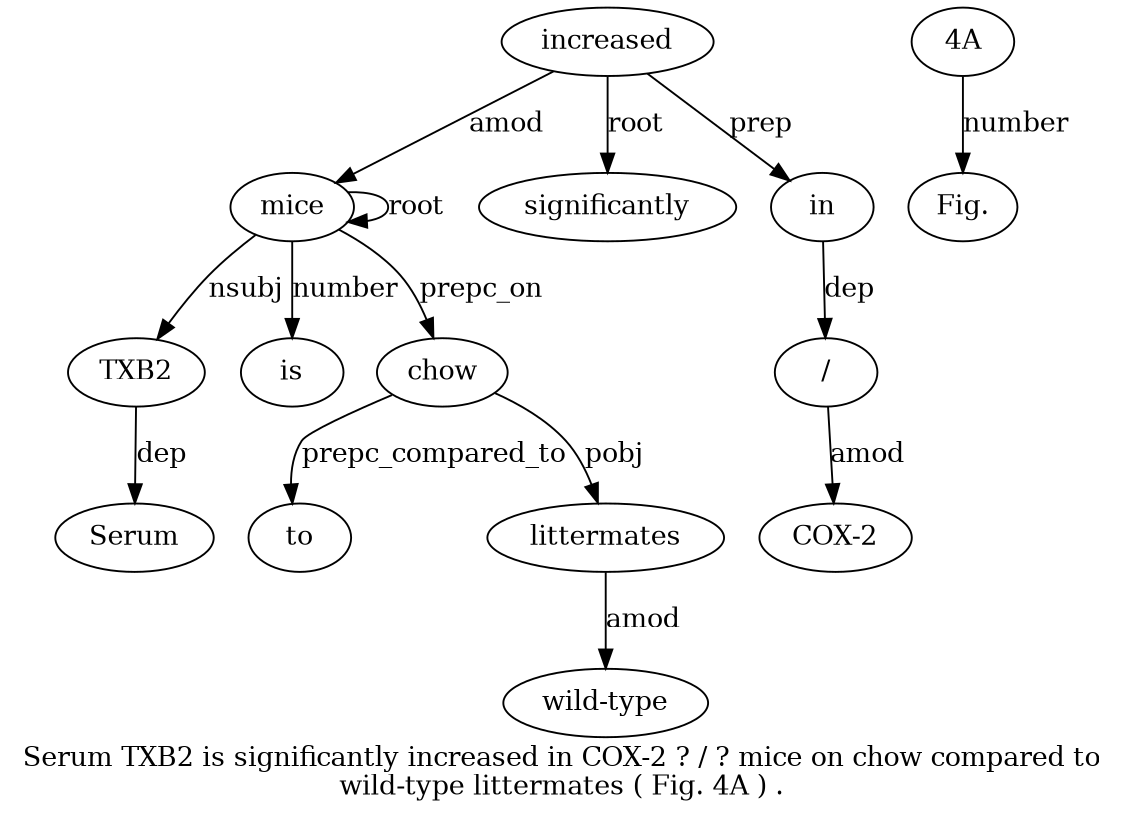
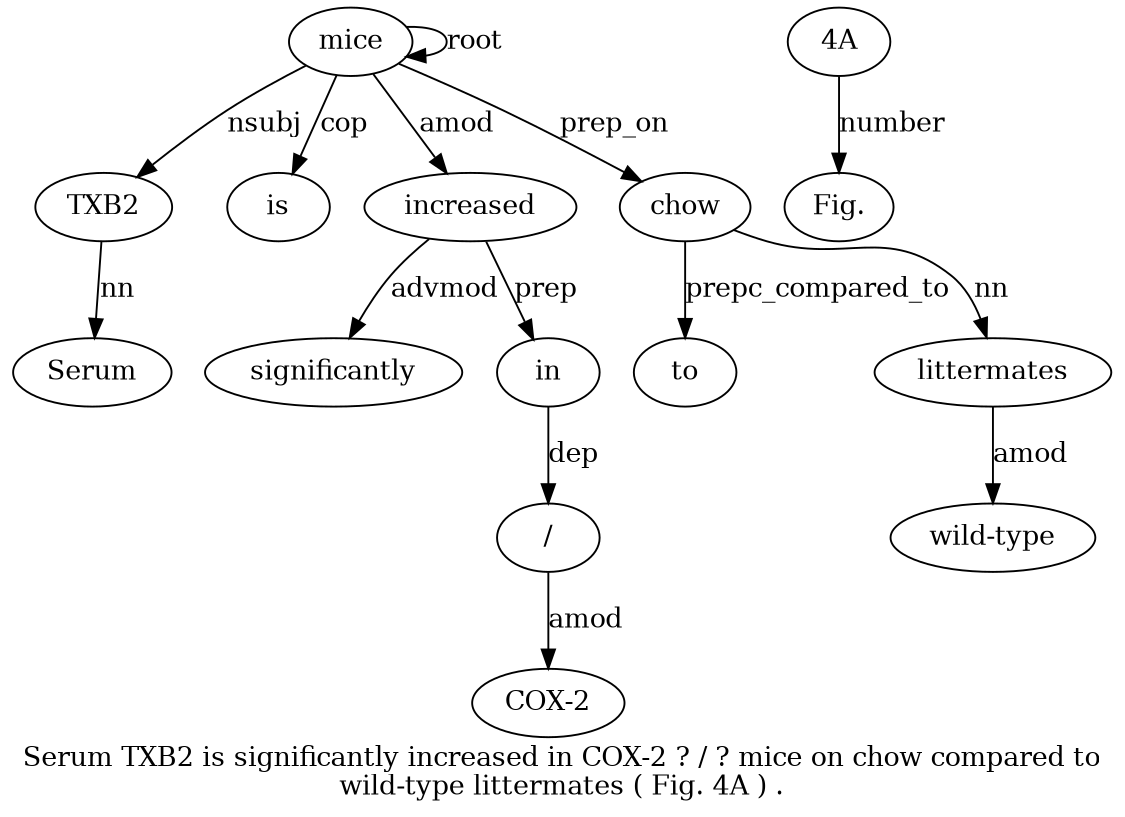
edge "increased" -> "mice": reversed
edge "increased" -> "significantly": label "root" -> "advmod"
edge "mice" -> "is": label "number" -> "cop"
edge "mice" -> "chow": label "prepc_on" -> "prep_on"
edge "TXB2" -> "Serum": label "dep" -> "nn"
edge "chow" -> "littermates": label "pobj" -> "nn"
